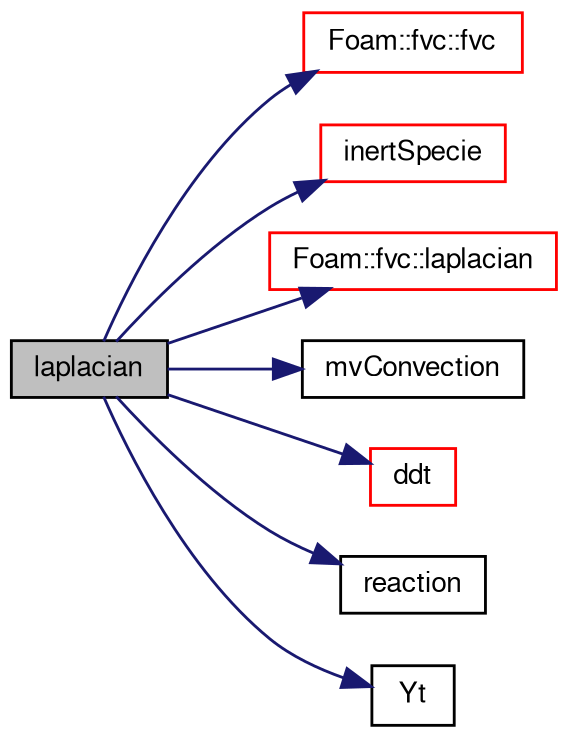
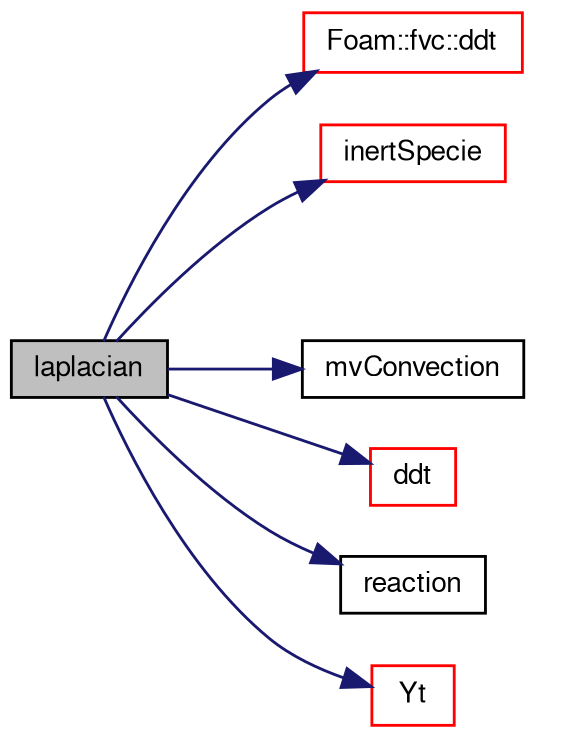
node "Foam::fvc::fvc": label "Foam::fvc::fvc" -> "Foam::fvc::ddt"
node "Foam::fvc::laplacian": removed
node "Yt": color black -> red
